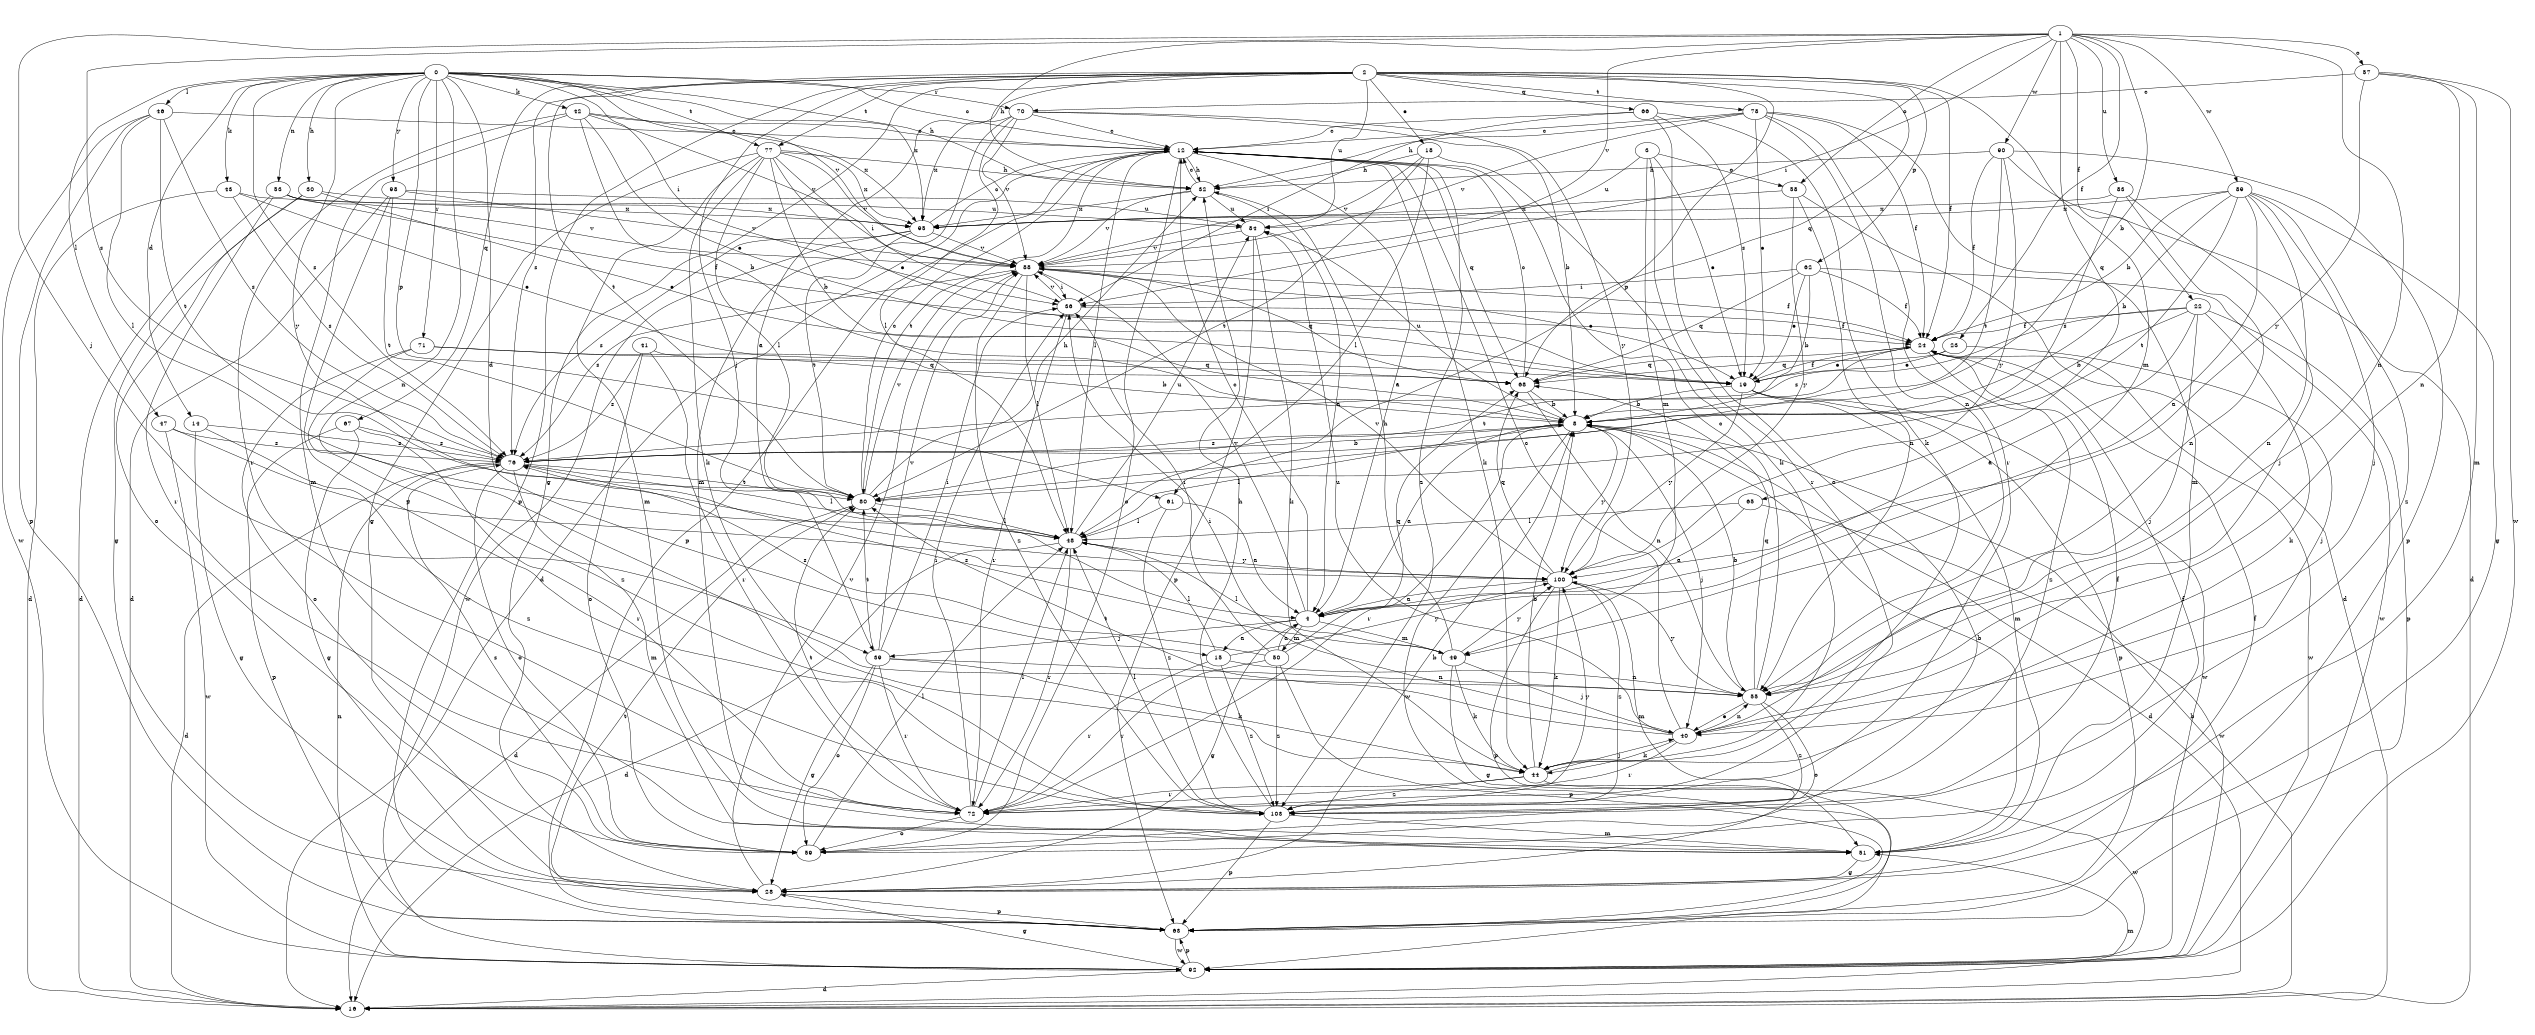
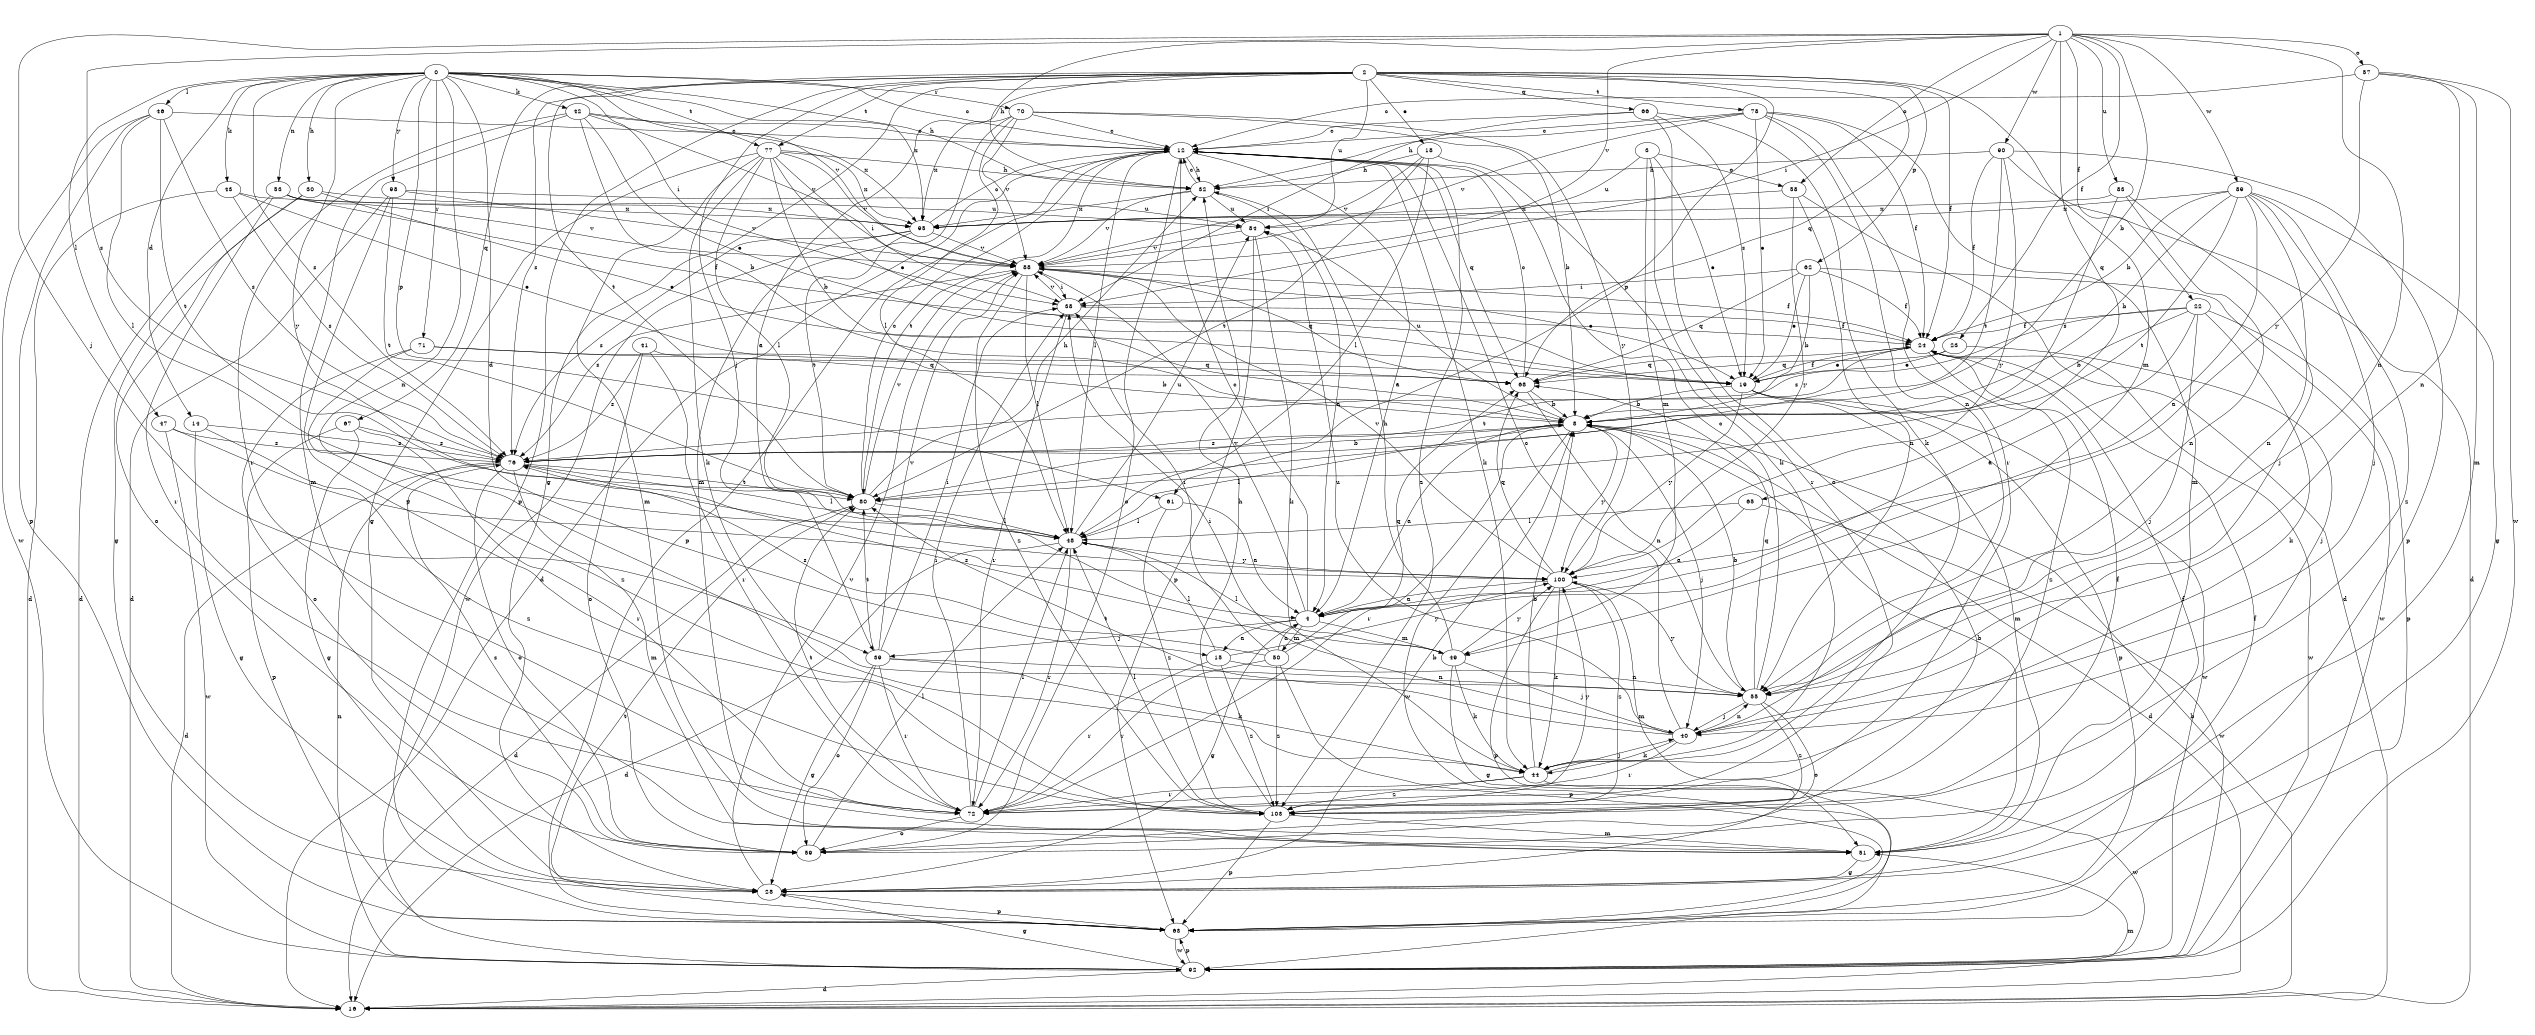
edge "57" -> "70": now "57" -> "12"
node "36": label "36" -> "38"
edge "55" -> "40": label "e" -> "j"
